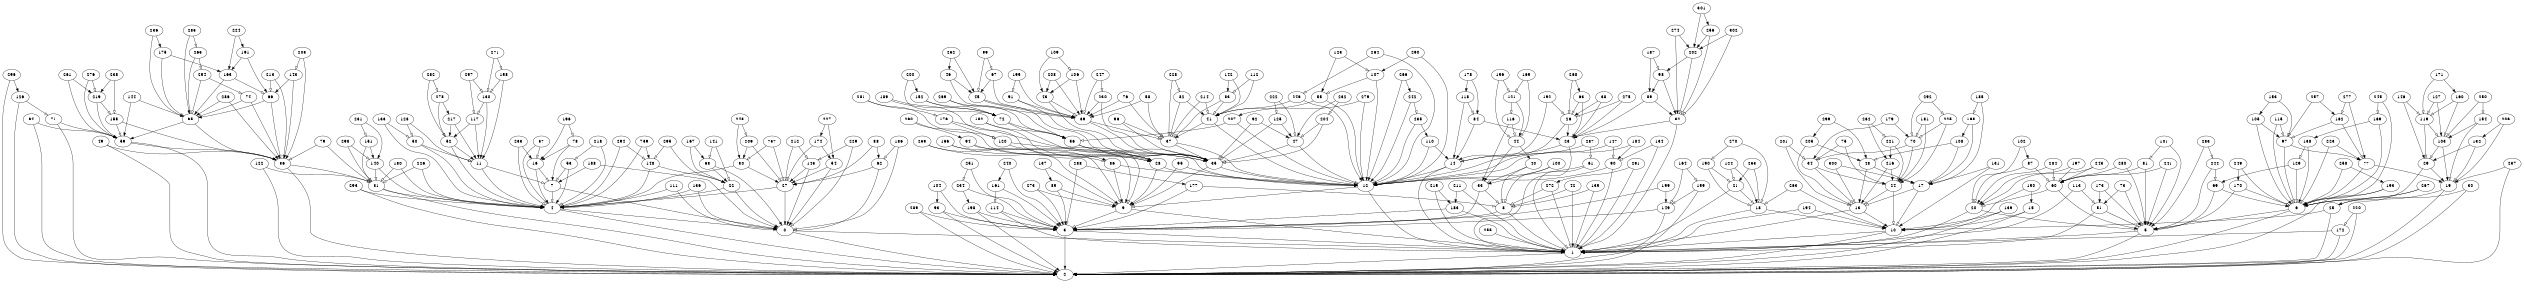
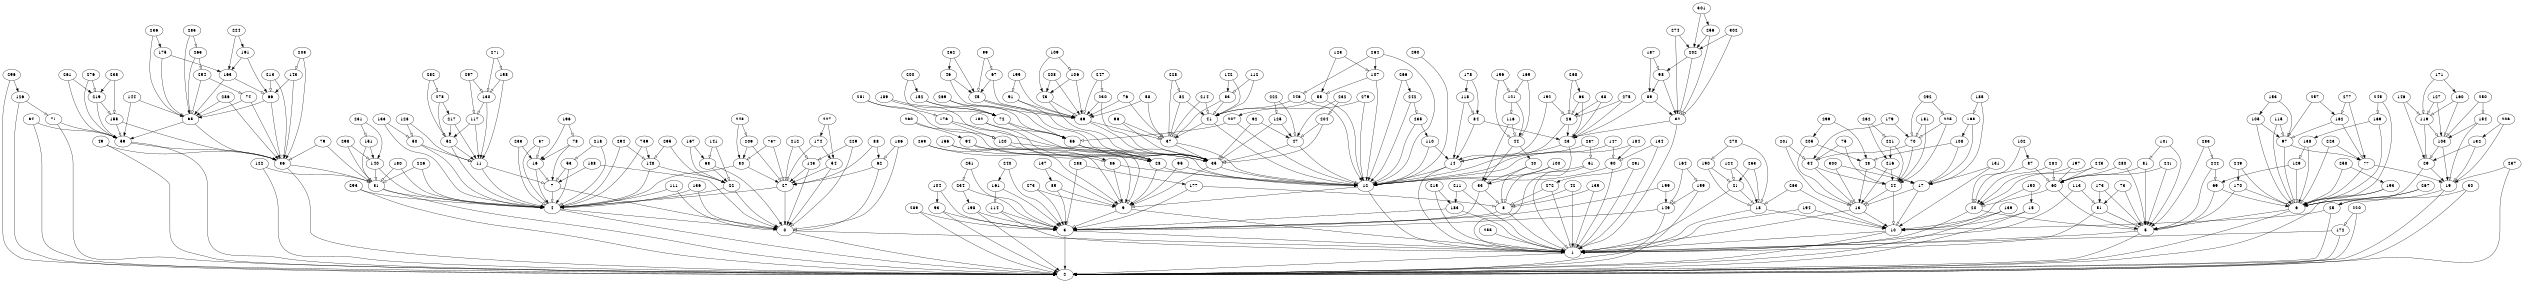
edge "290" -> "107": now "264" -> "107"
